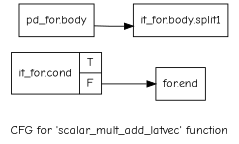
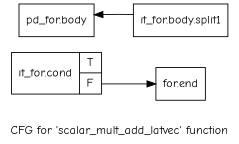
edge "pd_for.body" -> "it_for.body.split1": reversed
